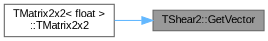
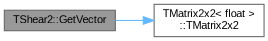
edge "TMatrix2x2< float > ::TMatrix2x2" -> "TShear2::GetVector": reversed
